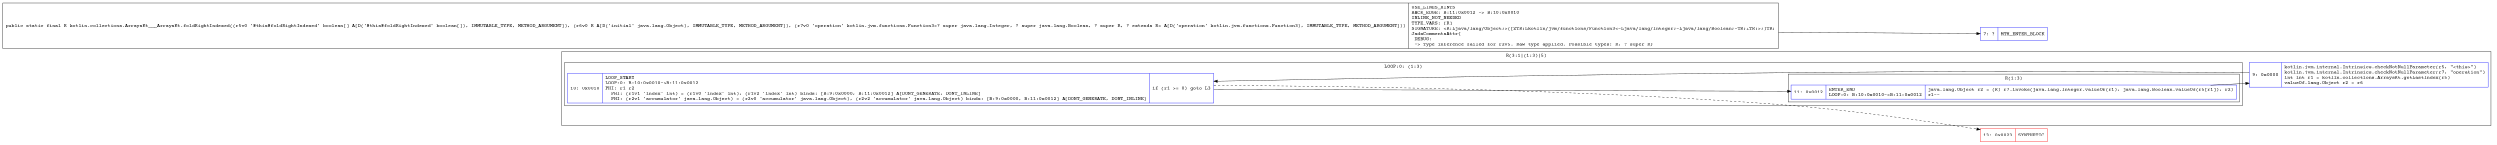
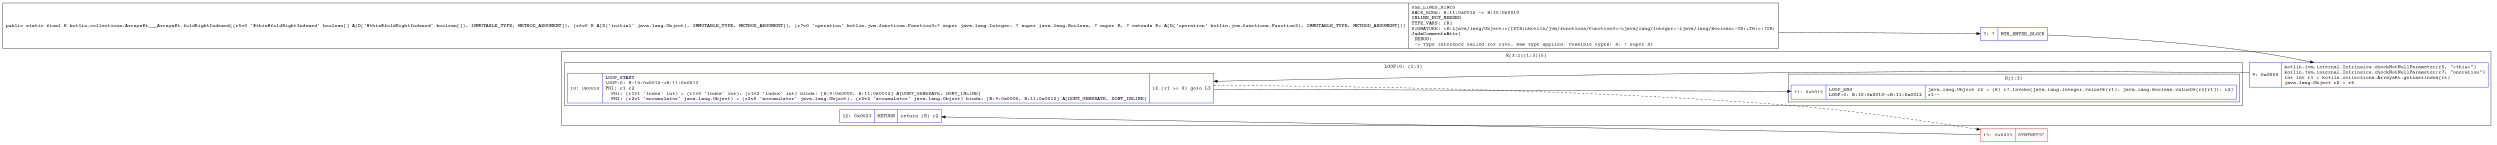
node "9: 0x0000": text "valueOf.lang.Object r2 = r6" -> "java.lang.Object r2 = r6"
edge "11: 0x0012" -> "9: 0x0000": now "7: ?" -> "9: 0x0000"
node "11: 0x0012": text "ENTER_END" -> "LOOP_END"
node "12: 0x0023": added
